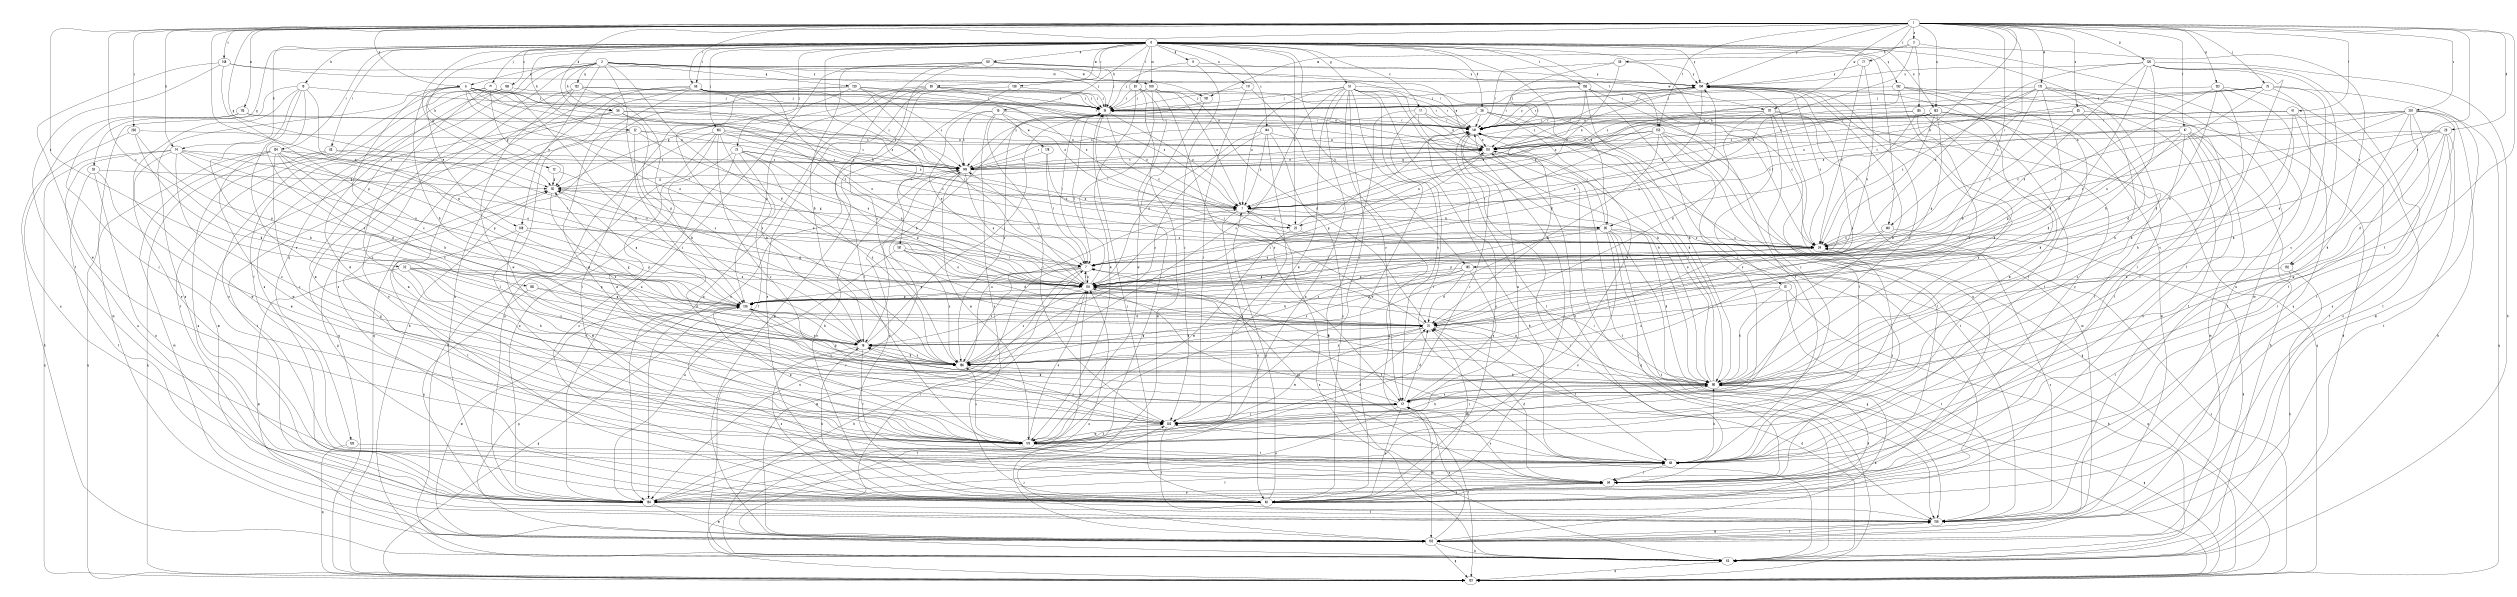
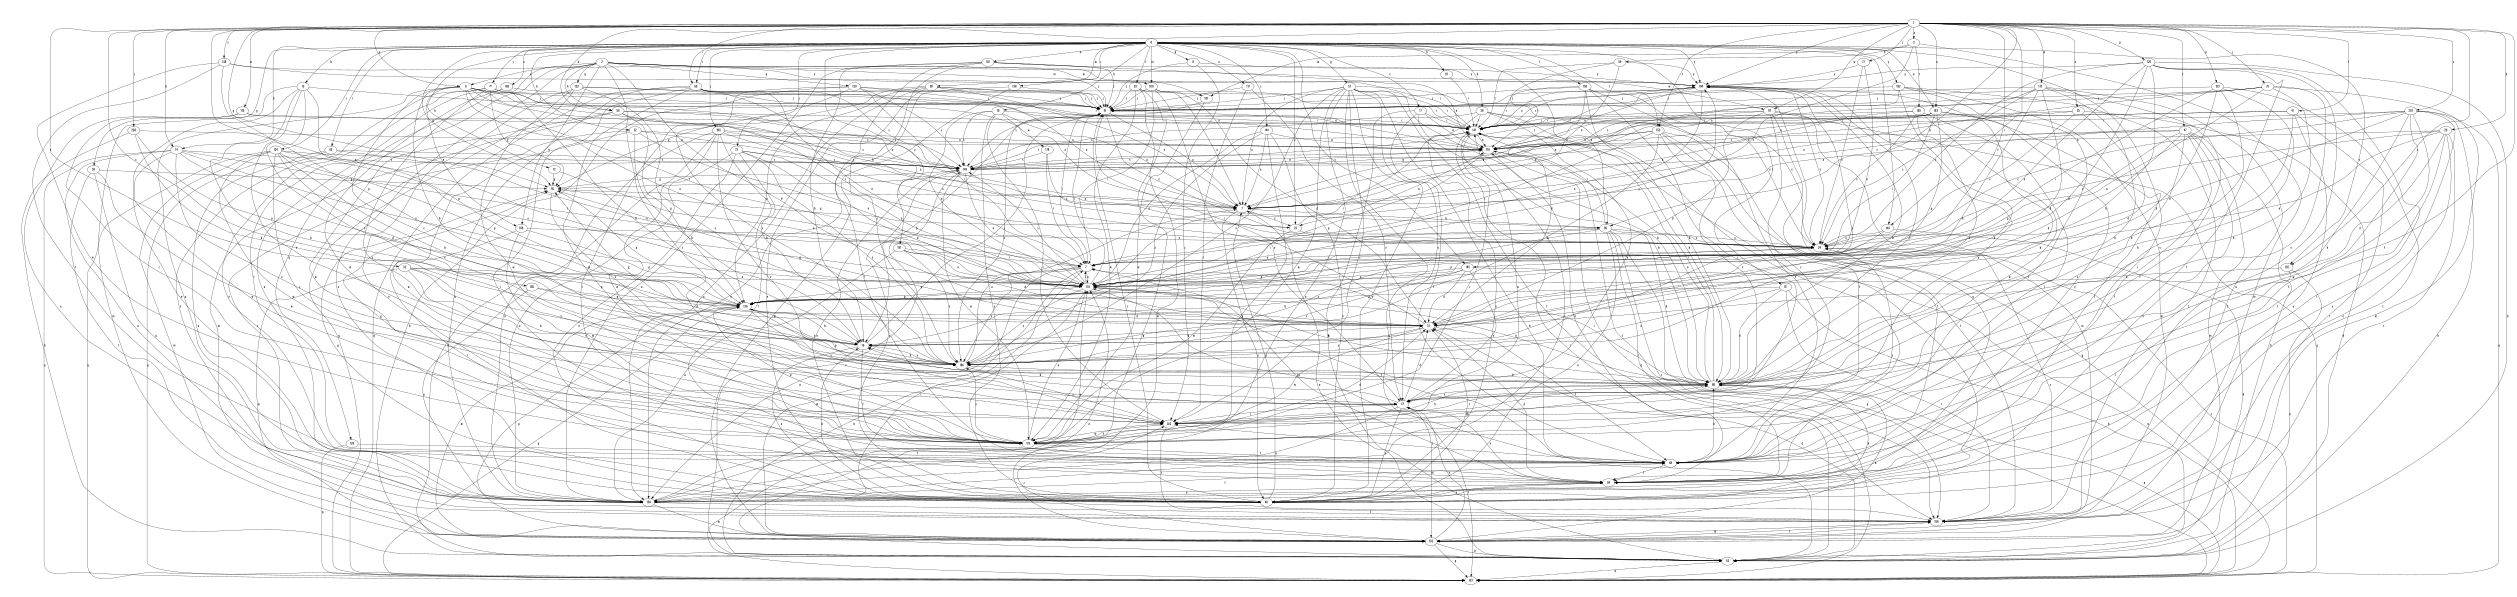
node "81": added
